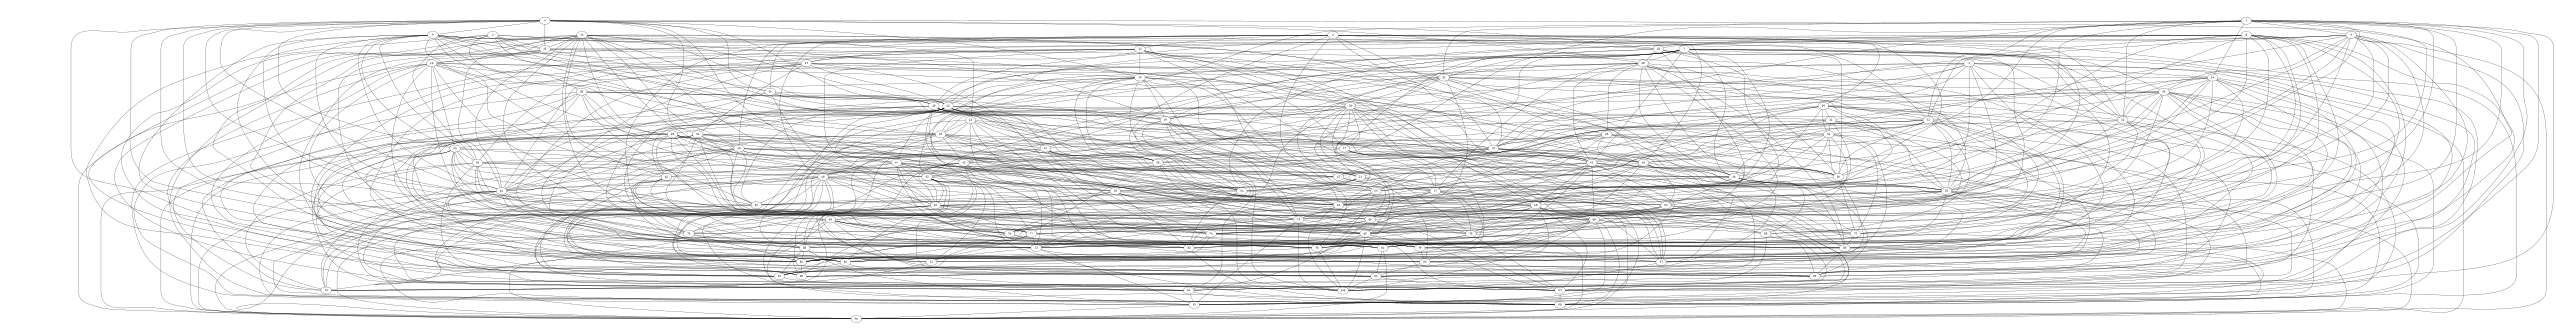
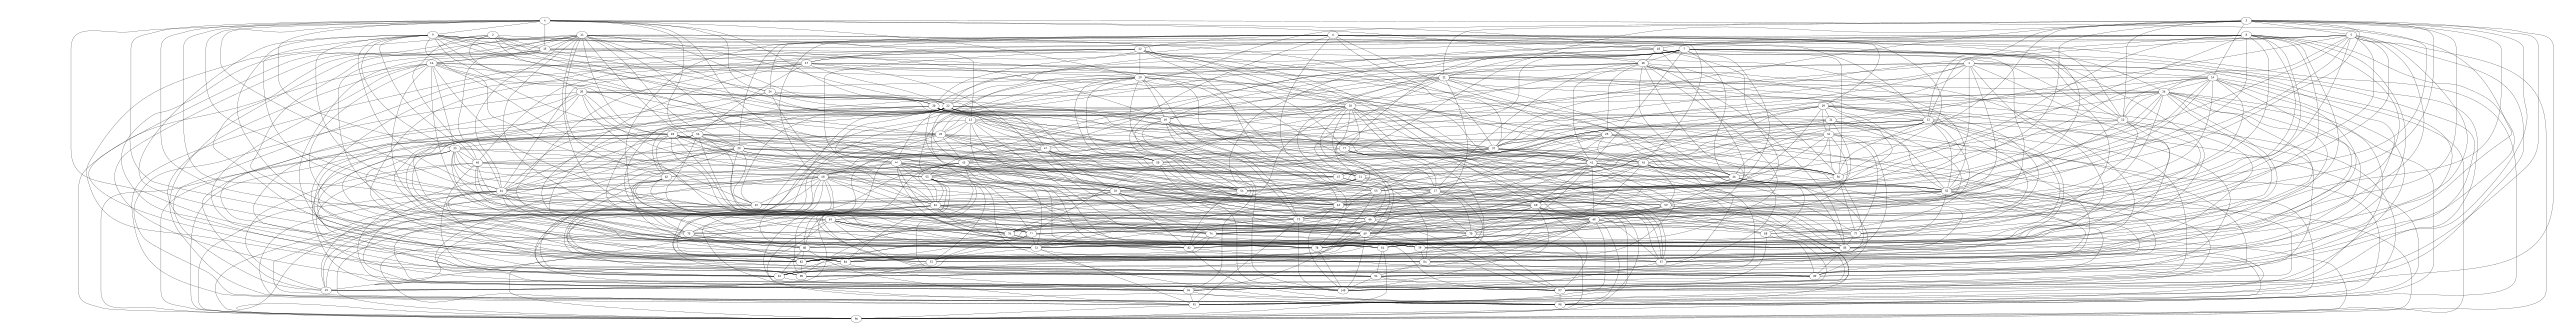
edge "2" -- "21": removed
edge "30" -- "43": now "22" -- "43"
edge "38" -- "45": now "38" -- "13"
